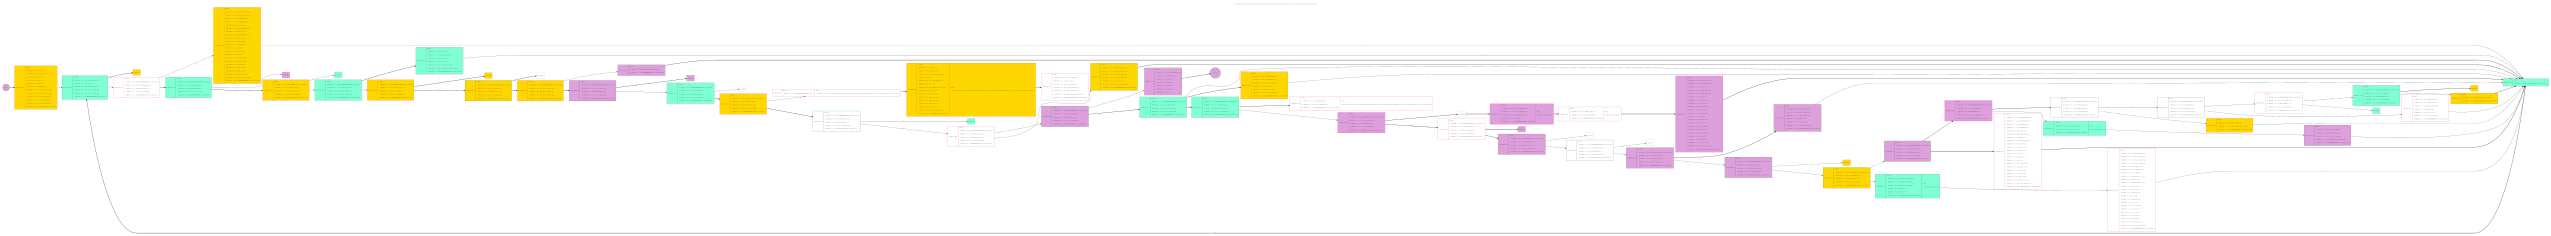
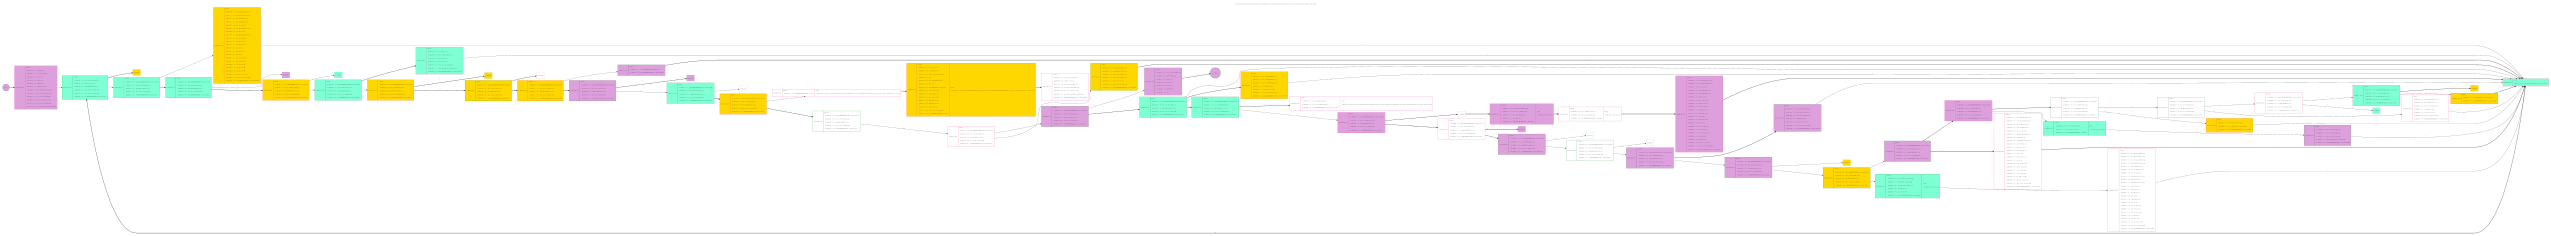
node "0x4022a0 [43]": fillcolor gold -> plum
node "0x4022e2 [22]": fillcolor white -> aquamarine
node "0x402a9e": removed
